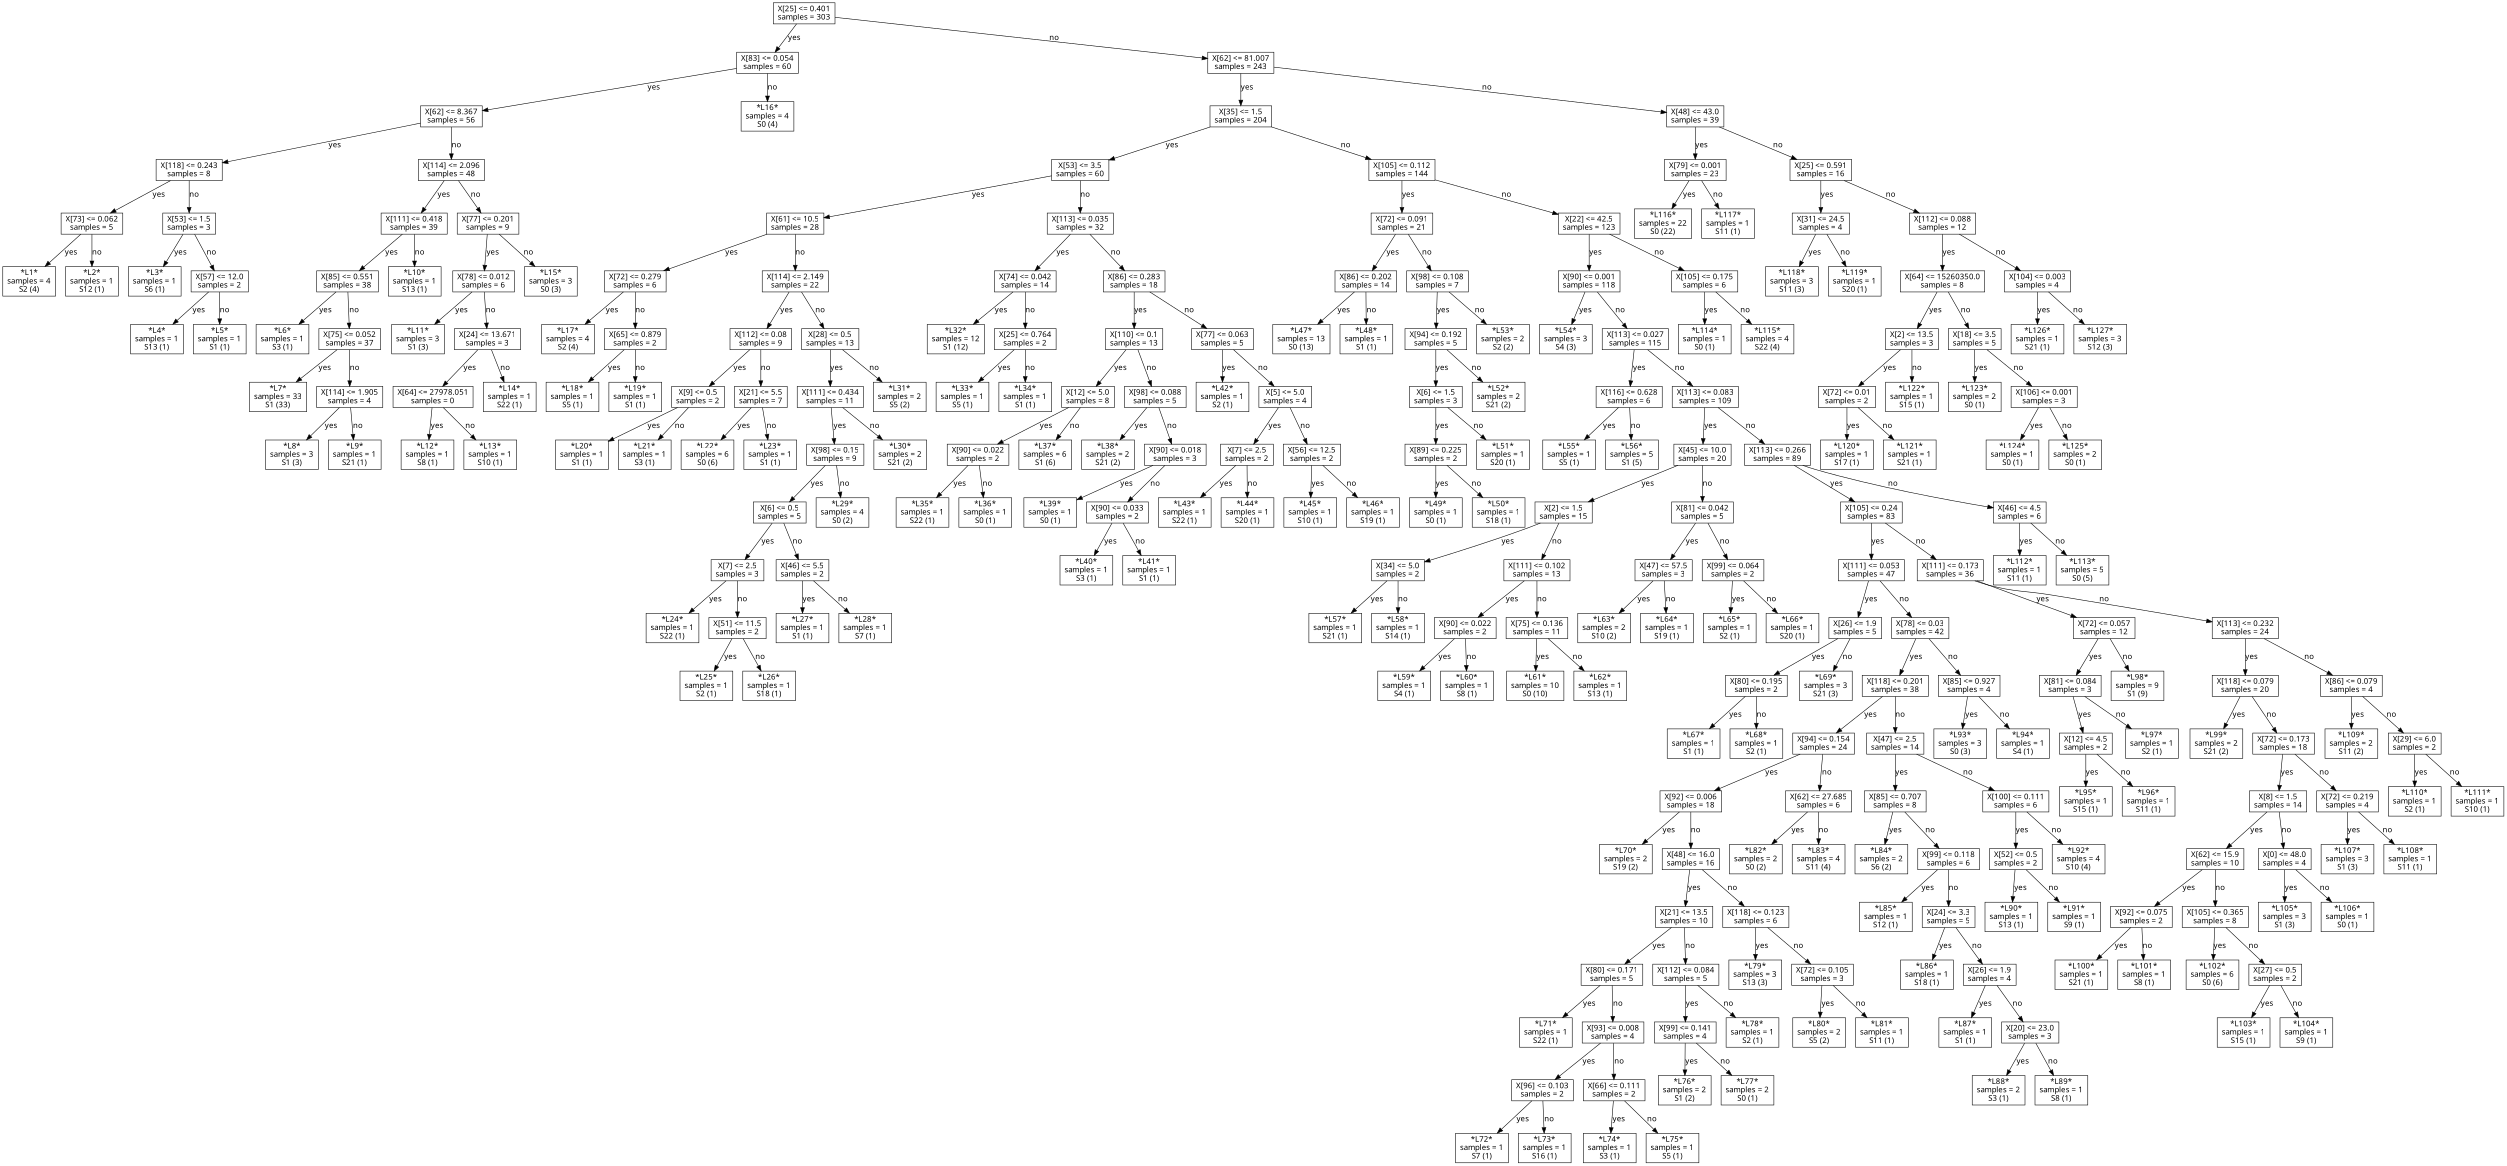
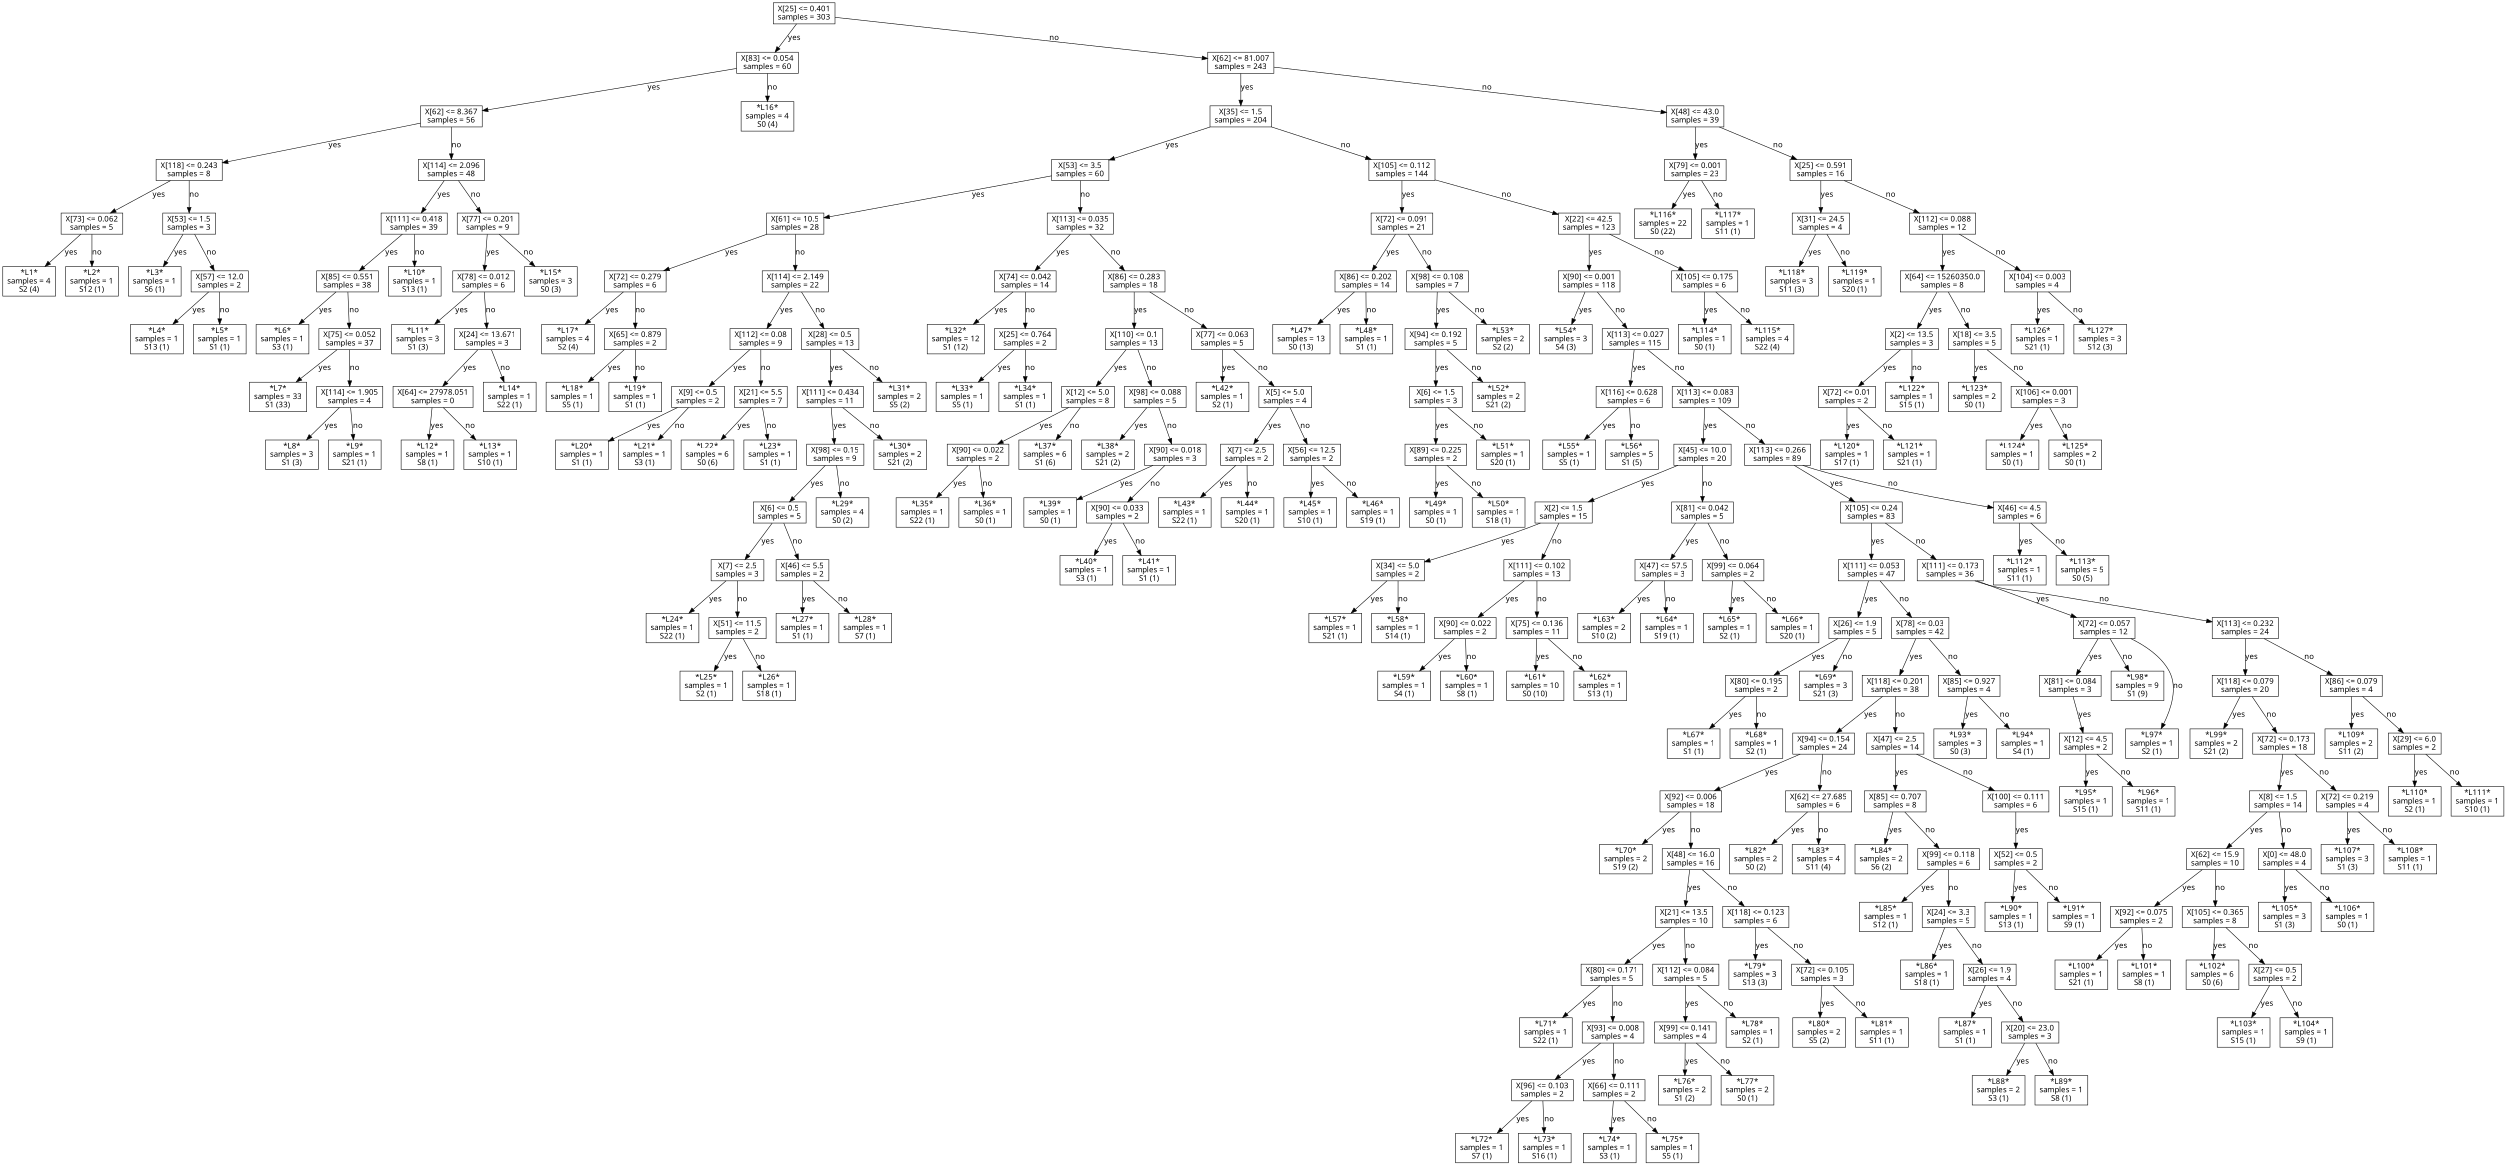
edge "X[81] <= 0.084 samples = 3" -> "*L97* samples = 1 S2 (1)": now "X[72] <= 0.057 samples = 12" -> "*L97* samples = 1 S2 (1)"
node "*L92* samples = 4 S10 (4)": removed
